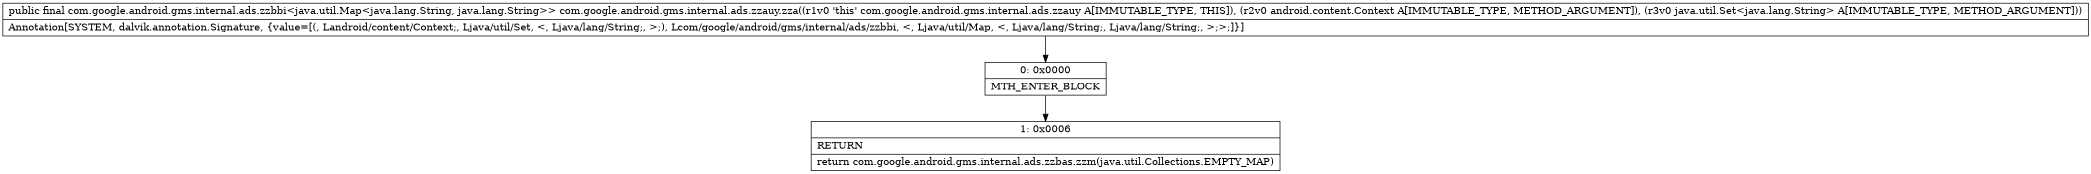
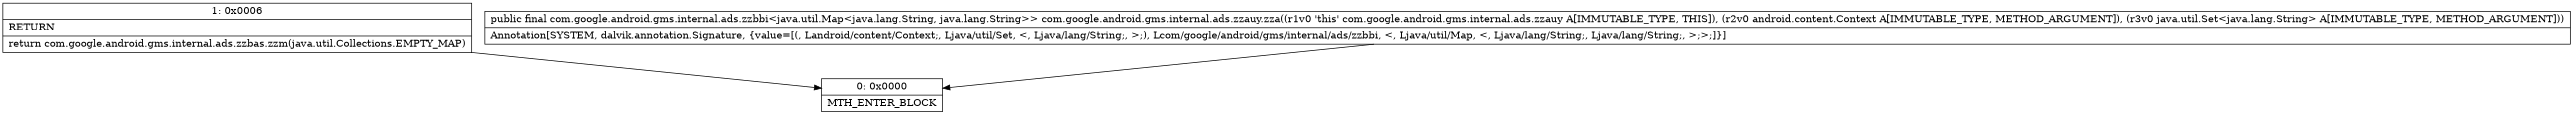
edge "0: 0x0000" -> "1: 0x0006": reversed
